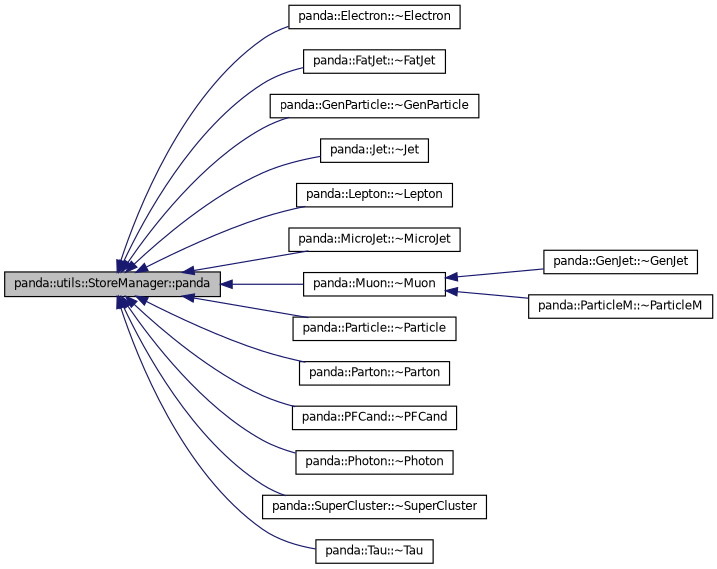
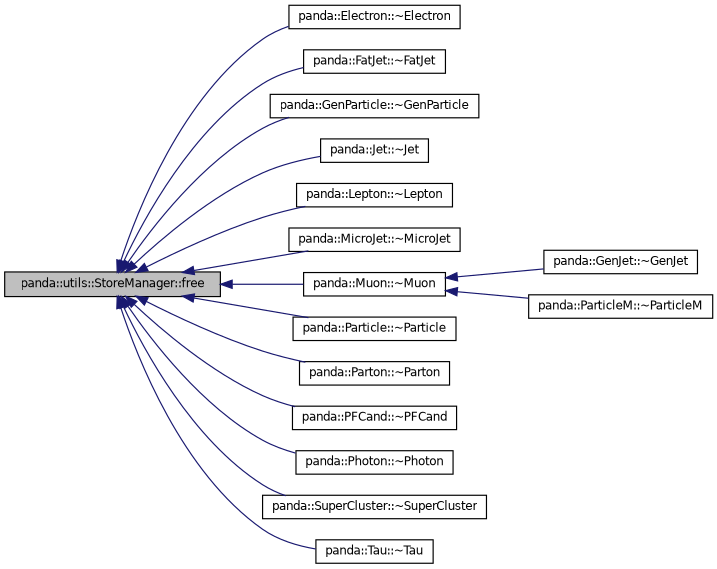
node "panda::utils::StoreManager::panda": label "panda::utils::StoreManager::panda" -> "panda::utils::StoreManager::free"
